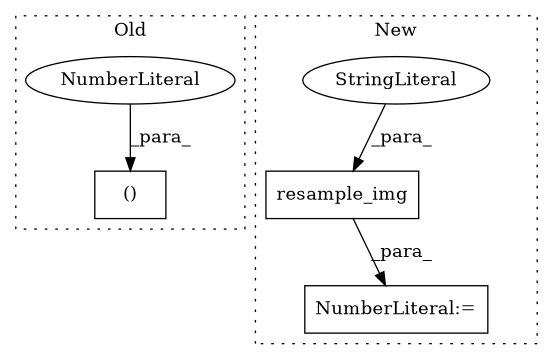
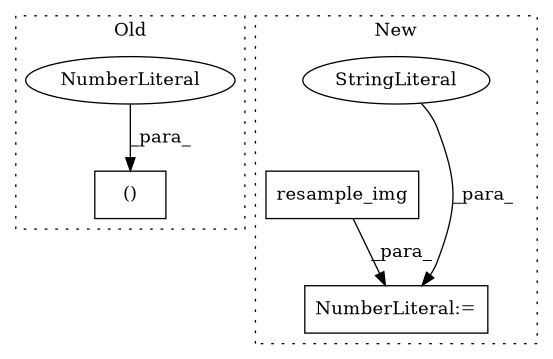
edge "StringLiteral" -> "resample_img": now "StringLiteral" -> "NumberLiteral:="
